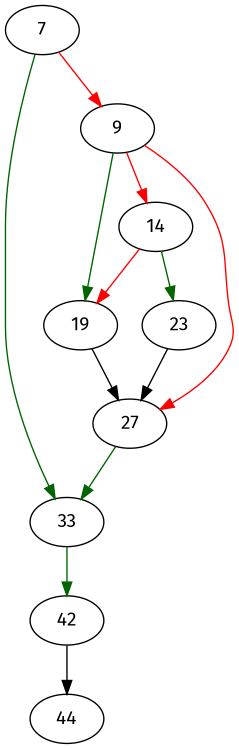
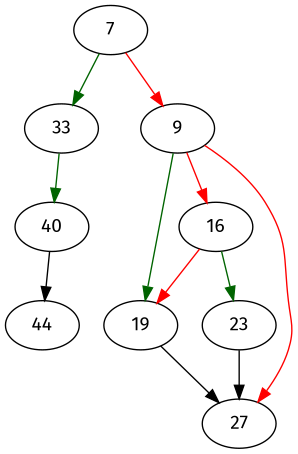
node "14": label "14" -> "16"
edge "27" -> "33": removed
node "42": label "42" -> "40"
